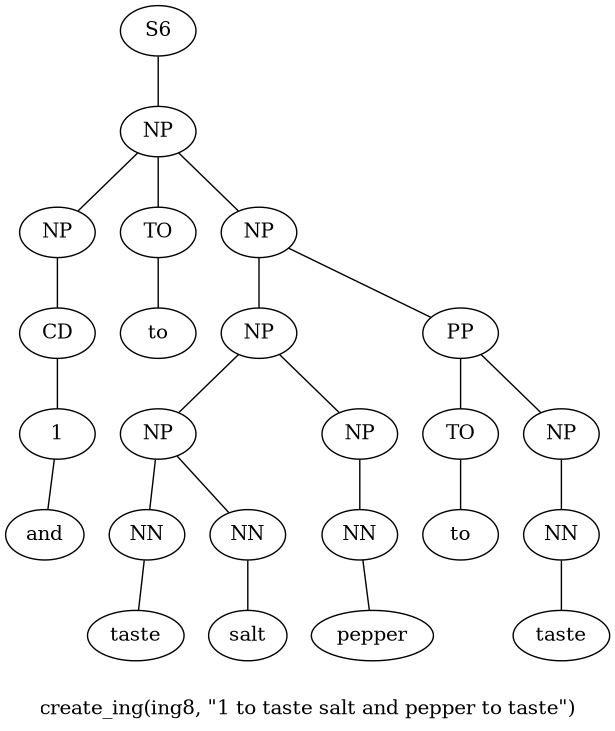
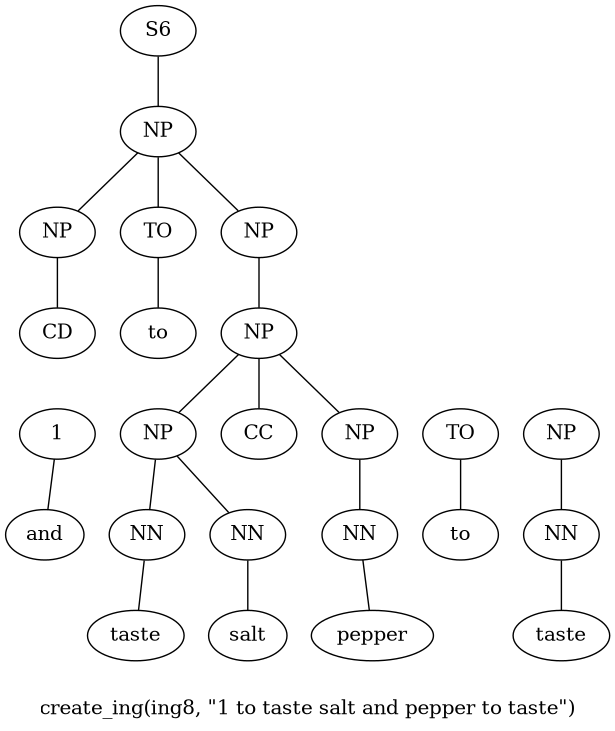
node "PP": removed
edge "CD" -- "1": removed
node "CC": added
